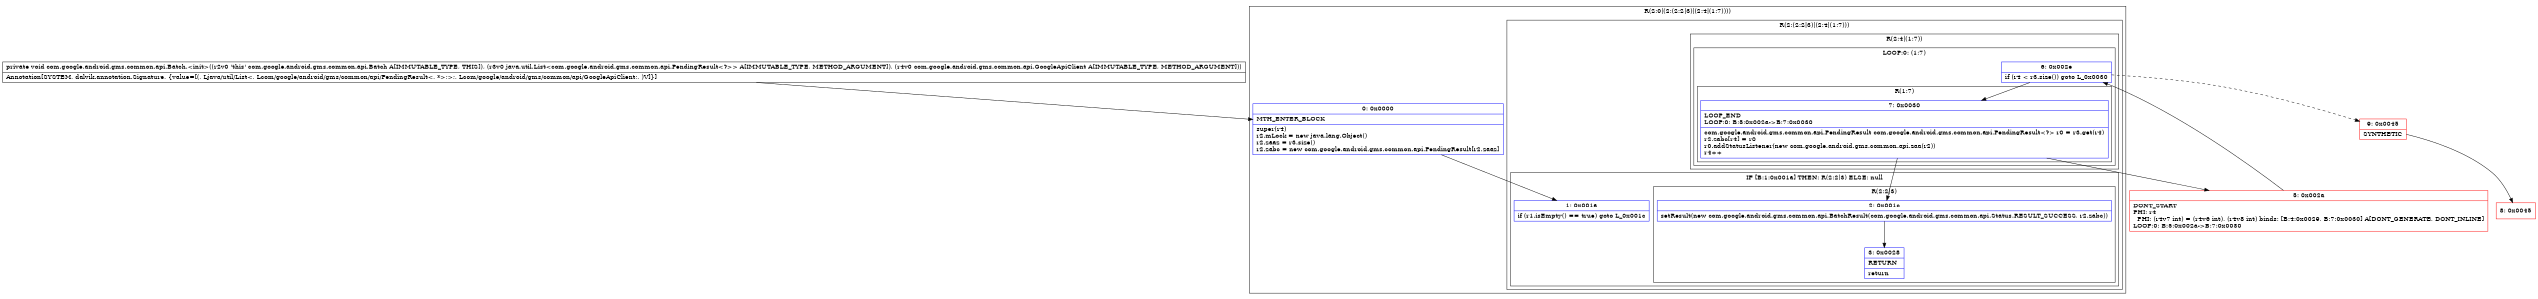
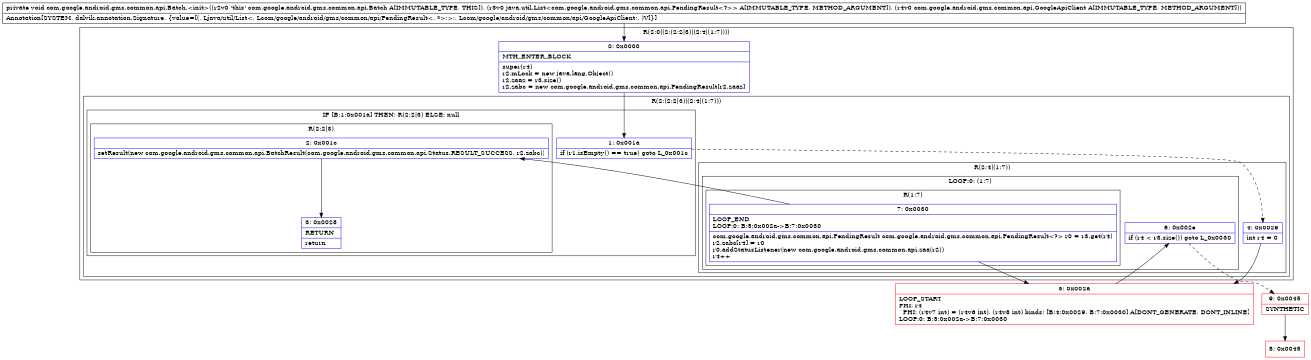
edge "6: 0x002e" -> "7: 0x0030": removed
node "5: 0x002a": text "DONT_START" -> "LOOP_START"
node "4: 0x0029": added
